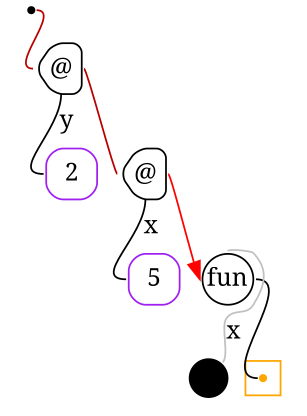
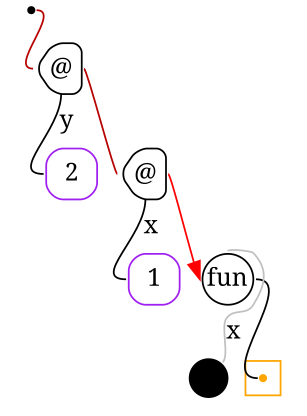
node "5": label "5" -> "1"
